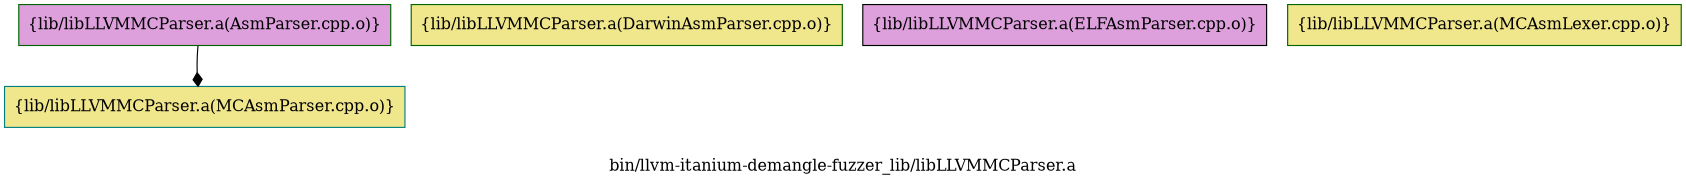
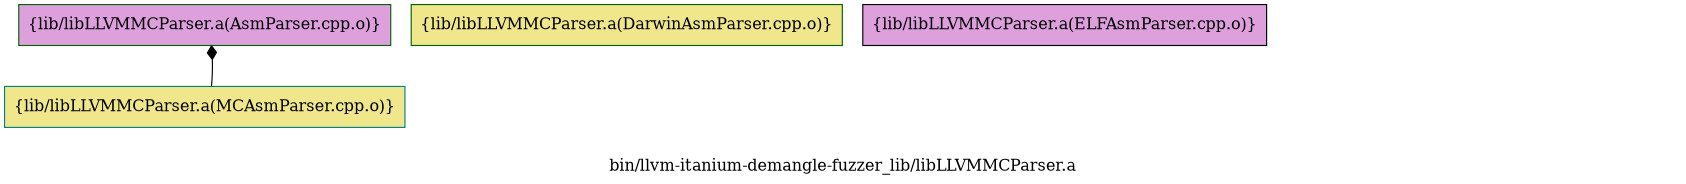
node "{lib/libLLVMMCParser.a(MCAsmLexer.cpp.o)}": removed
edge "{lib/libLLVMMCParser.a(AsmParser.cpp.o)}" -> "{lib/libLLVMMCParser.a(MCAsmParser.cpp.o)}": reversed
